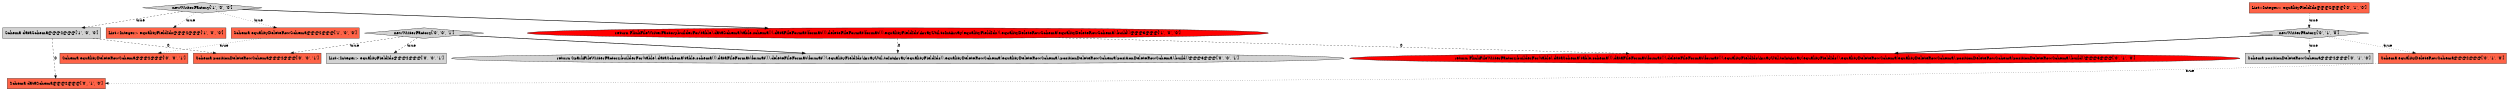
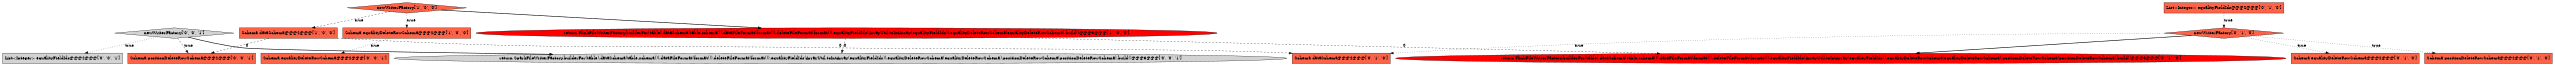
node "newWriterFactory['1', '0', '0']": fillcolor lightgray -> tomato
node "Schema dataSchema@@@2@@@['1', '0', '0']": fillcolor lightgray -> tomato
node "List<Integer> equalityFieldIds@@@2@@@['1', '0', '0']": removed
node "newWriterFactory['0', '1', '0']": fillcolor lightgray -> tomato
edge "newWriterFactory['0', '0', '1']" -> "List<Integer> equalityFieldIds@@@2@@@['0', '0', '1']": style dashed -> dotted
node "Schema positionDeleteRowSchema@@@2@@@['0', '1', '0']": fillcolor lightgray -> tomato
edge "Schema equalityDeleteRowSchema@@@2@@@['0', '1', '0']" -> "Schema dataSchema@@@2@@@['0', '1', '0']": now "newWriterFactory['0', '1', '0']" -> "Schema dataSchema@@@2@@@['0', '1', '0']"
